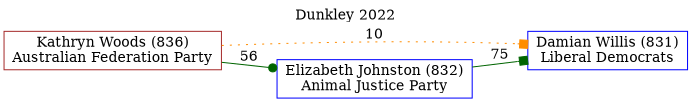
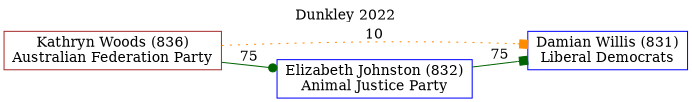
edge "Kathryn Woods (836) Australian Federation Party" -> "Elizabeth Johnston (832) Animal Justice Party": label "56" -> "75"
